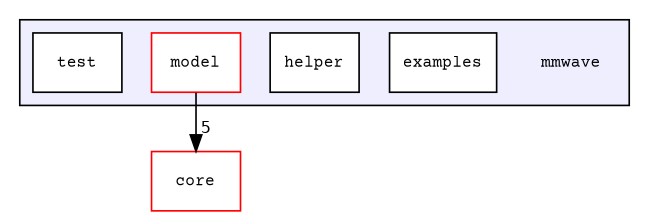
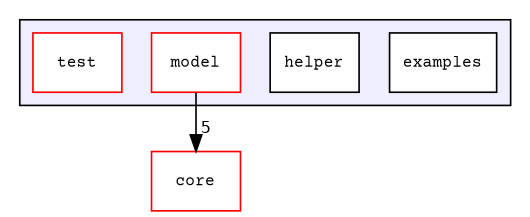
node "test": color black -> red
node "mmwave": removed
